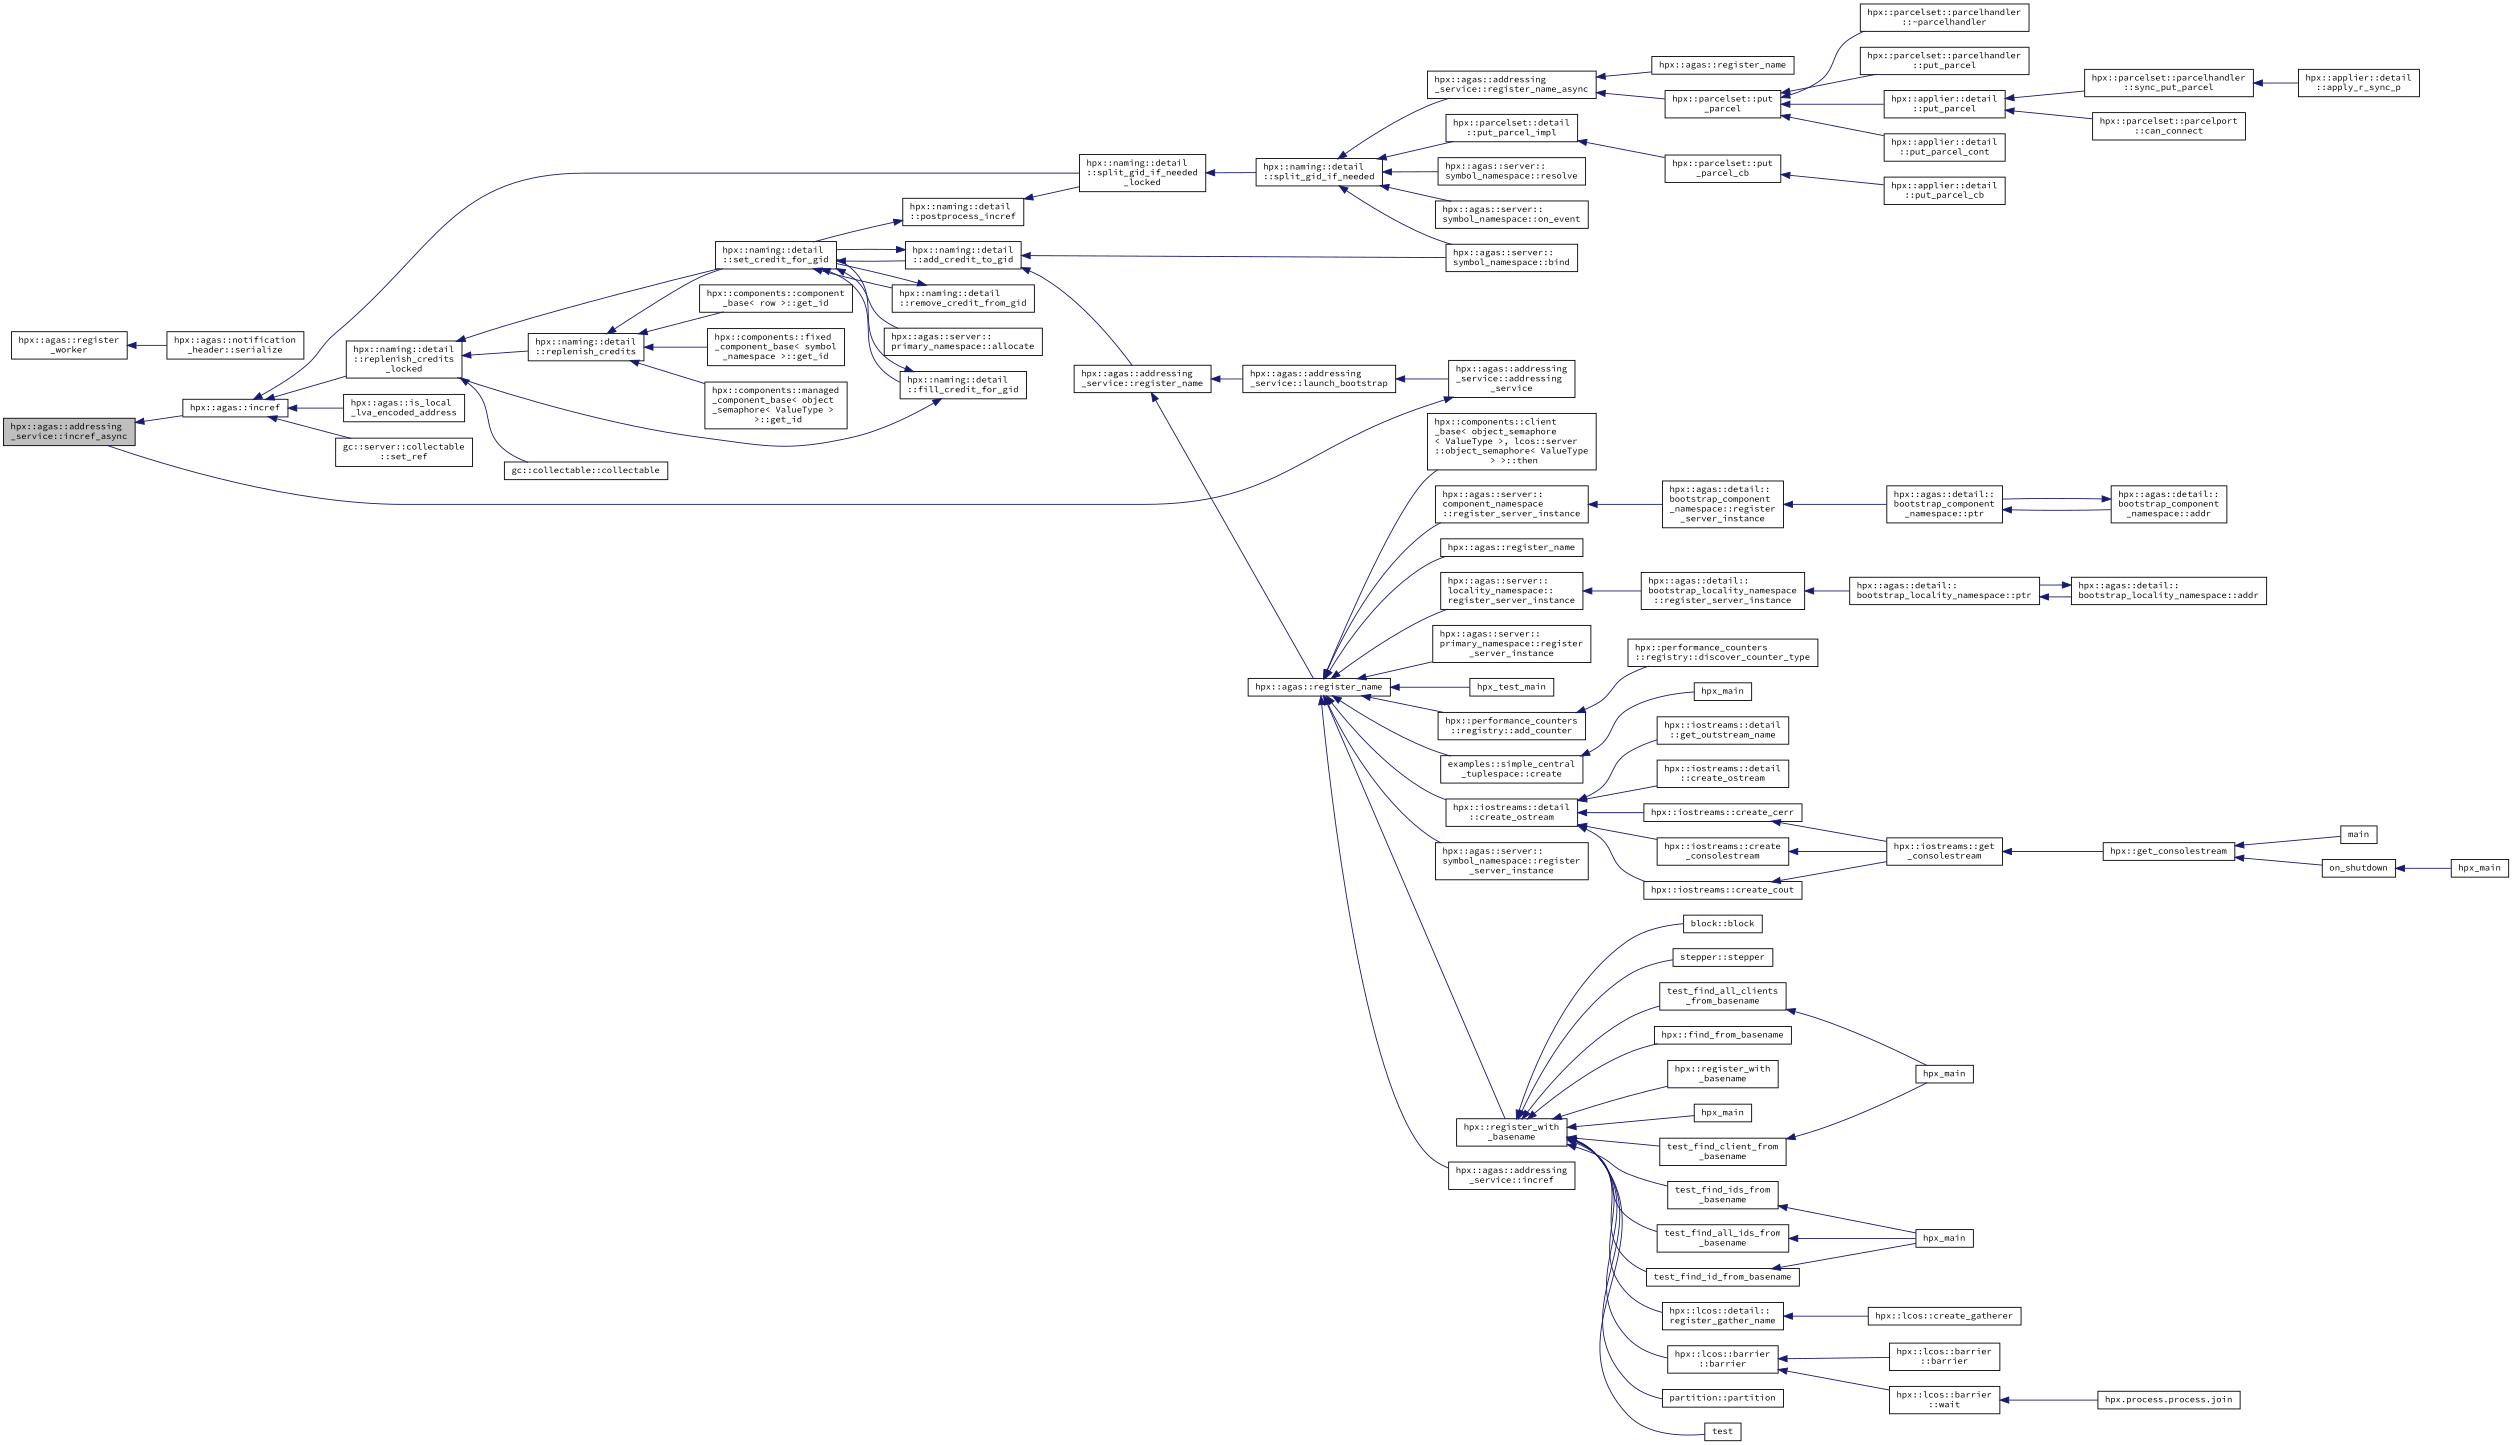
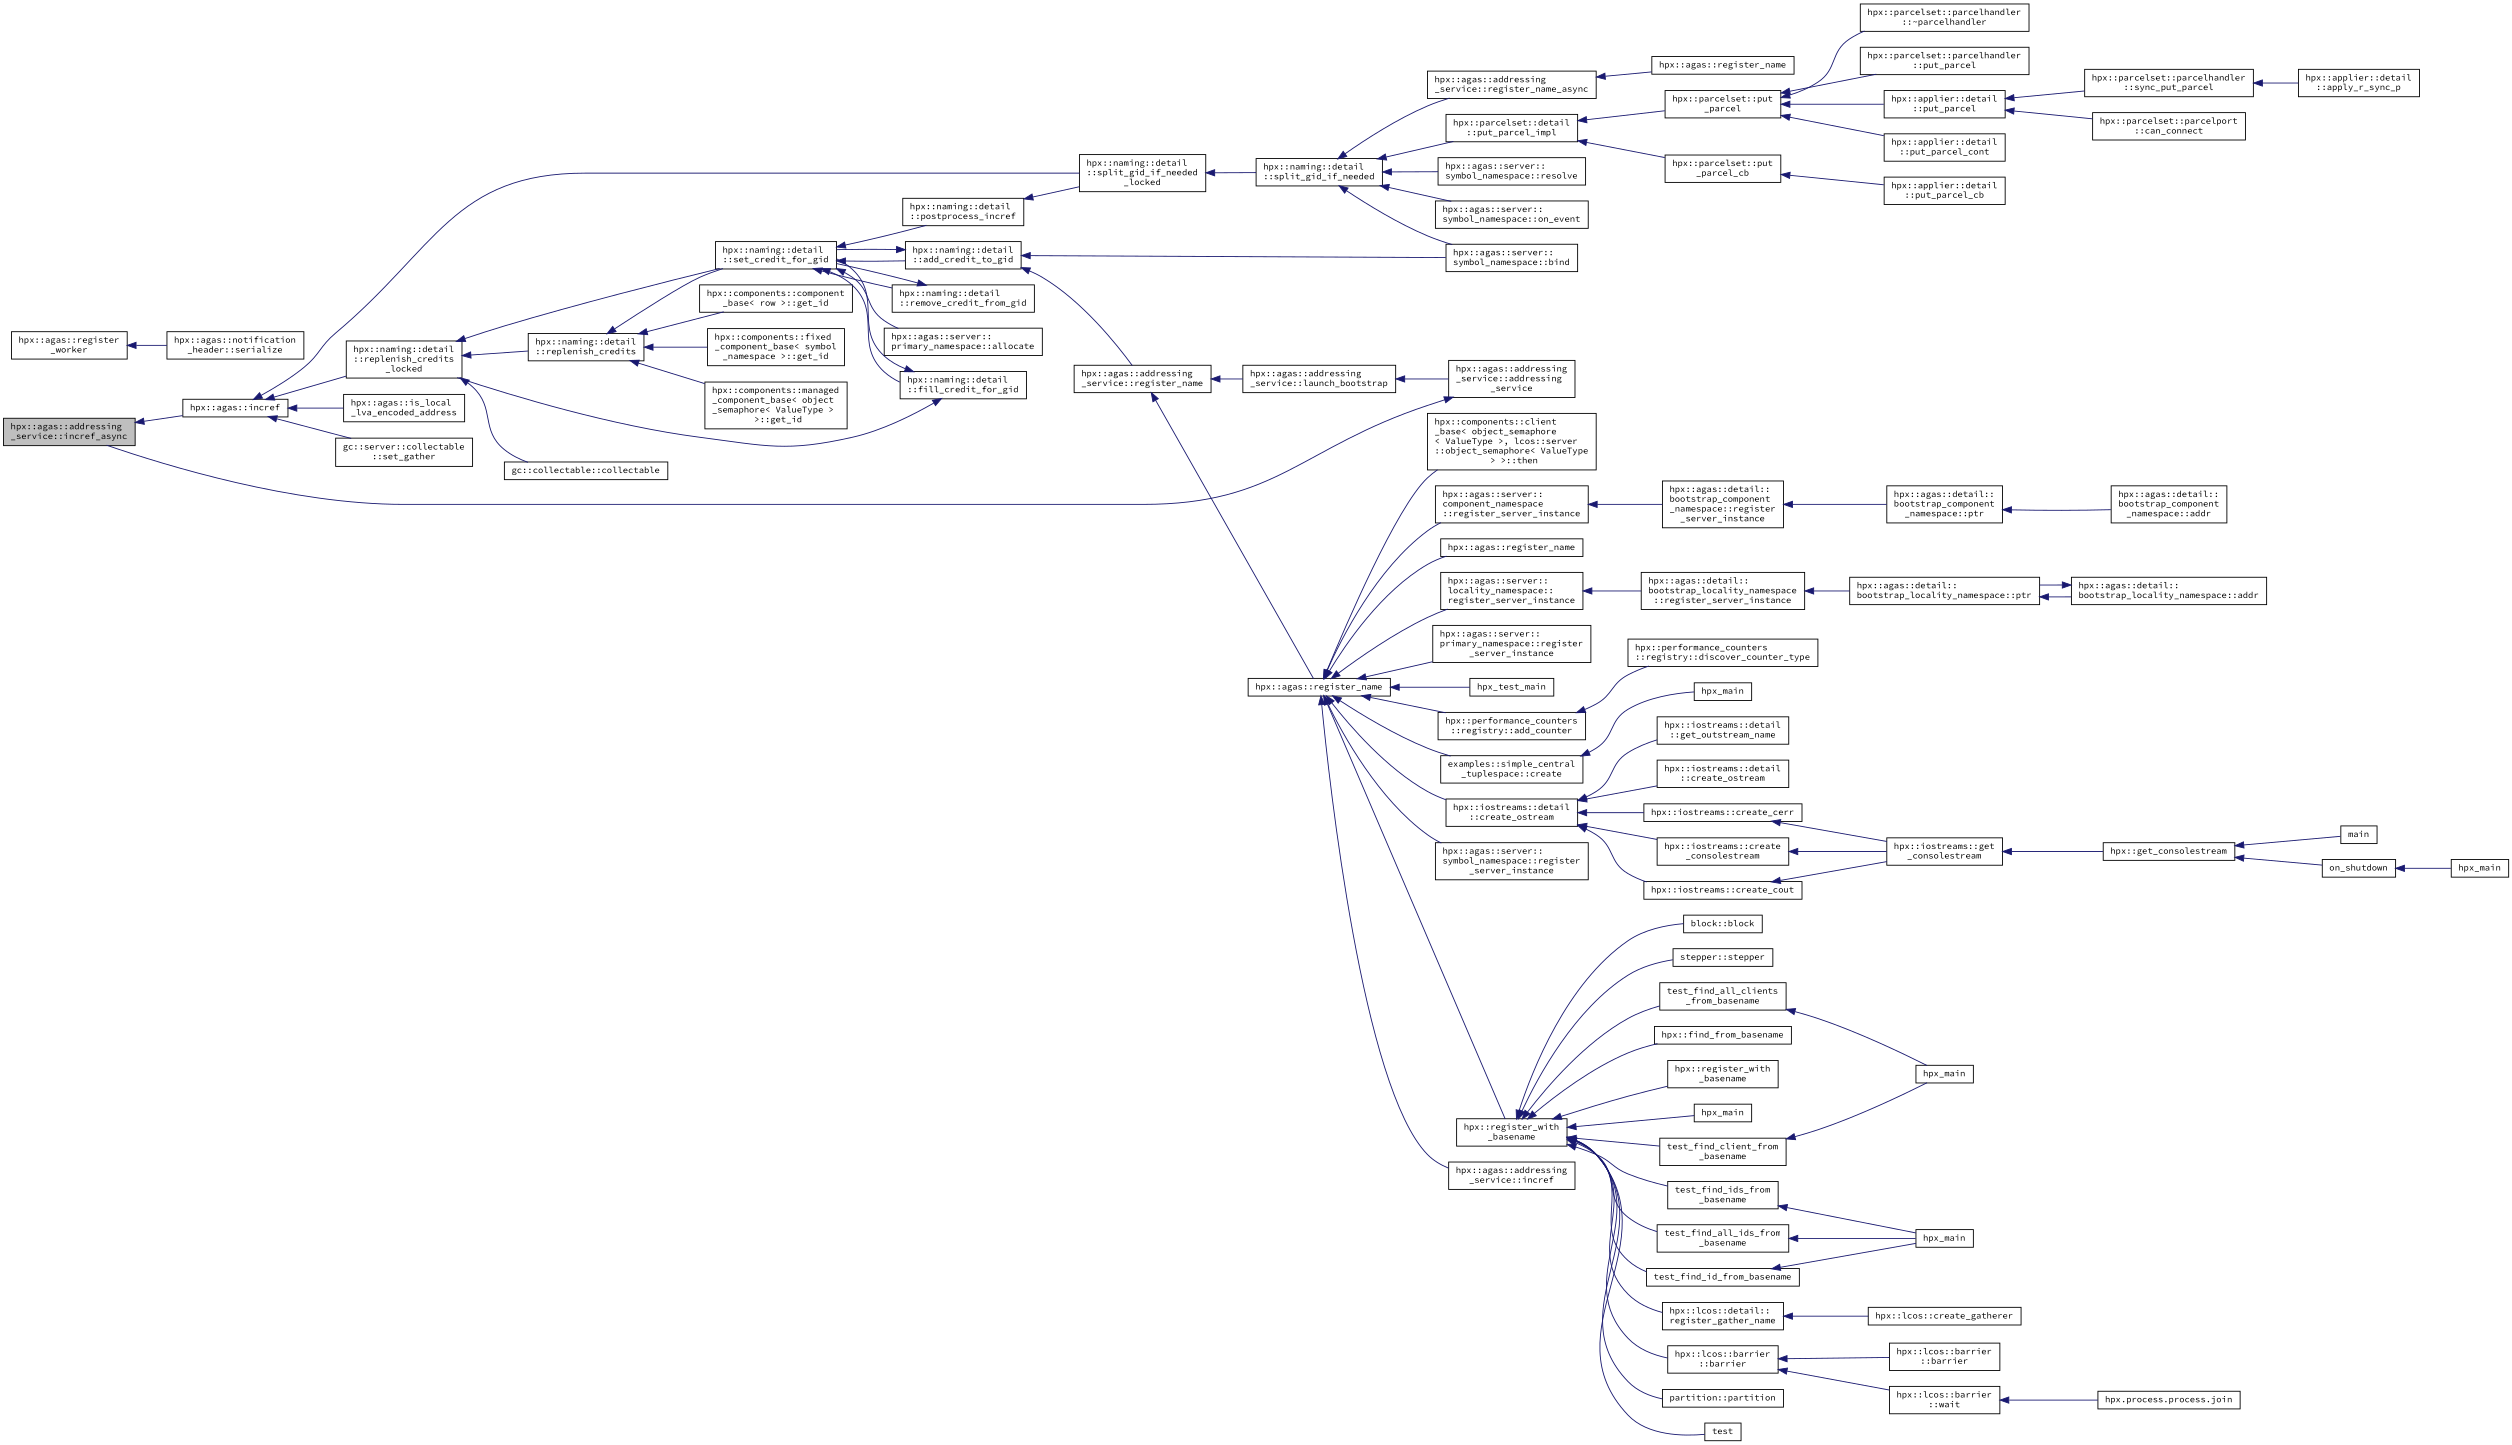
edge "hpx::parcelset::put _parcel" -> "hpx::agas::addressing _service::register_name_async": now "hpx::parcelset::put _parcel" -> "hpx::parcelset::detail ::put_parcel_impl"
edge "hpx::naming::detail ::set_credit_for_gid" -> "hpx::naming::detail ::postprocess_incref": reversed
node "gc::server::collectable ::set_ref": label "gc::server::collectable ::set_ref" -> "gc::server::collectable ::set_gather"
edge "hpx::agas::detail:: bootstrap_component _namespace::ptr" -> "hpx::agas::detail:: bootstrap_component _namespace::addr": removed
